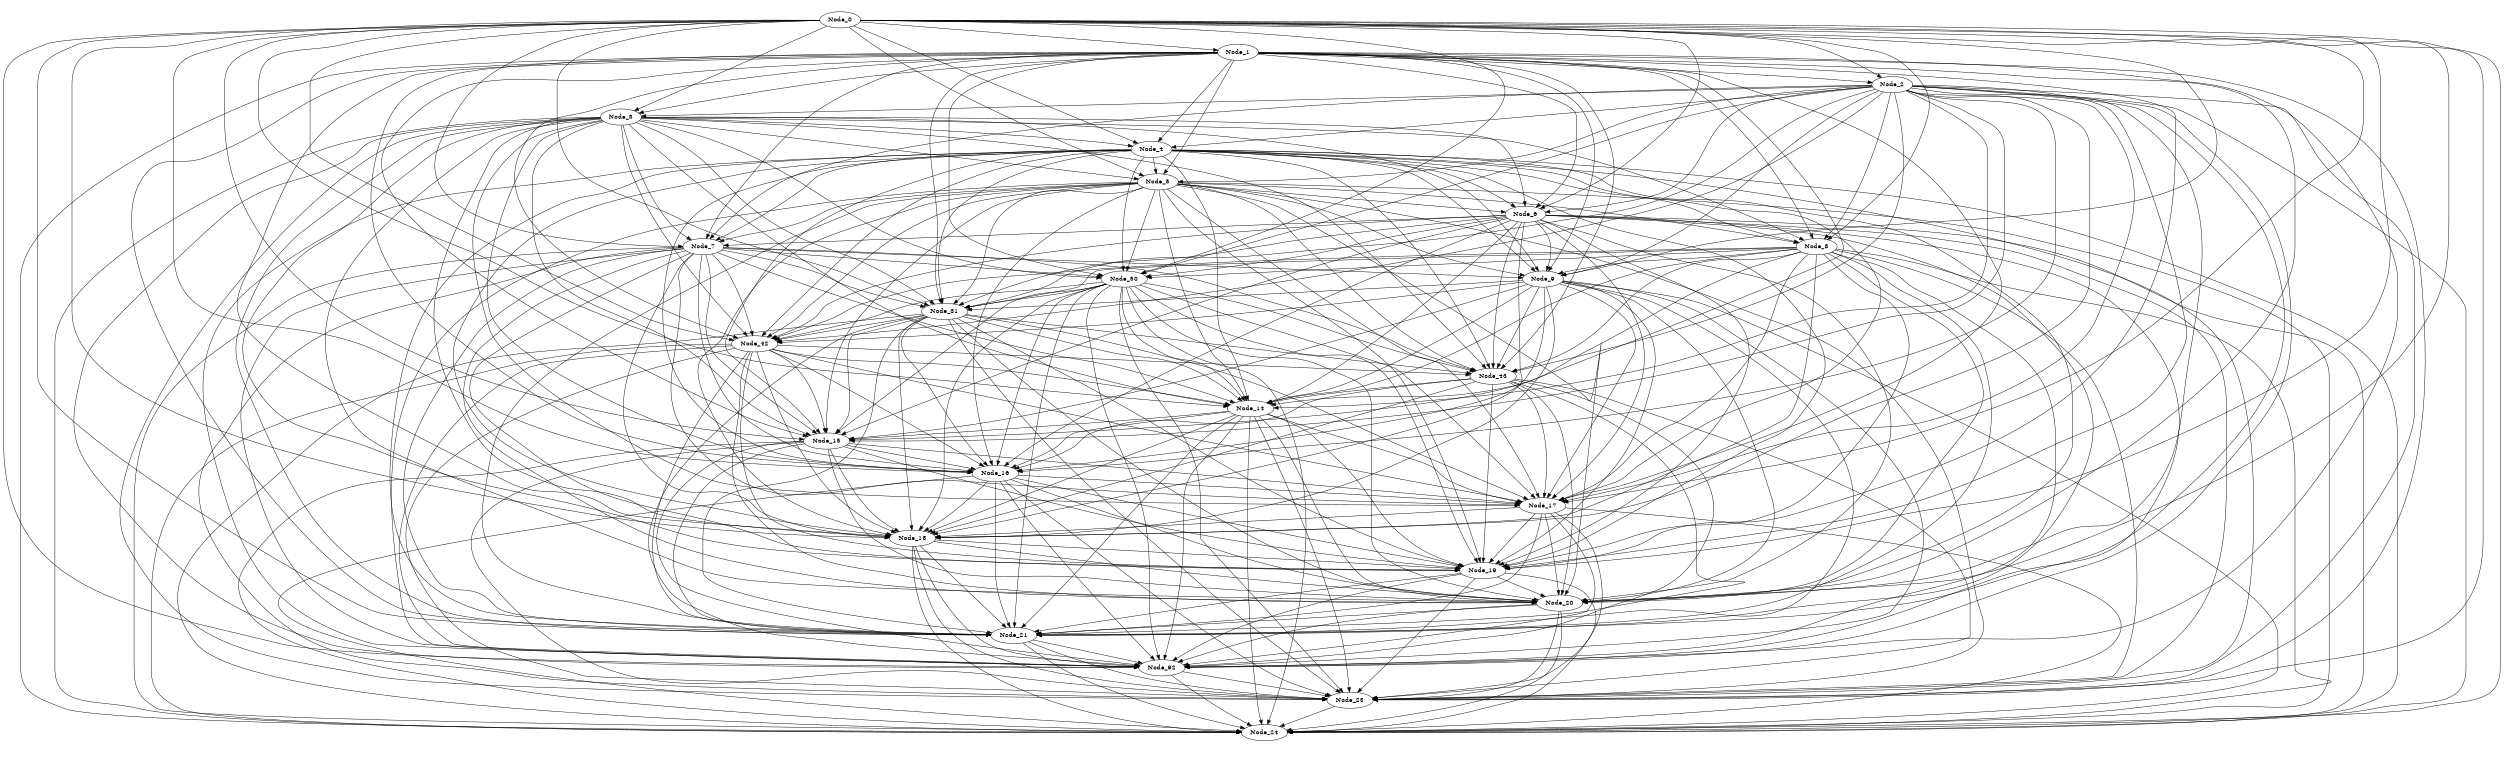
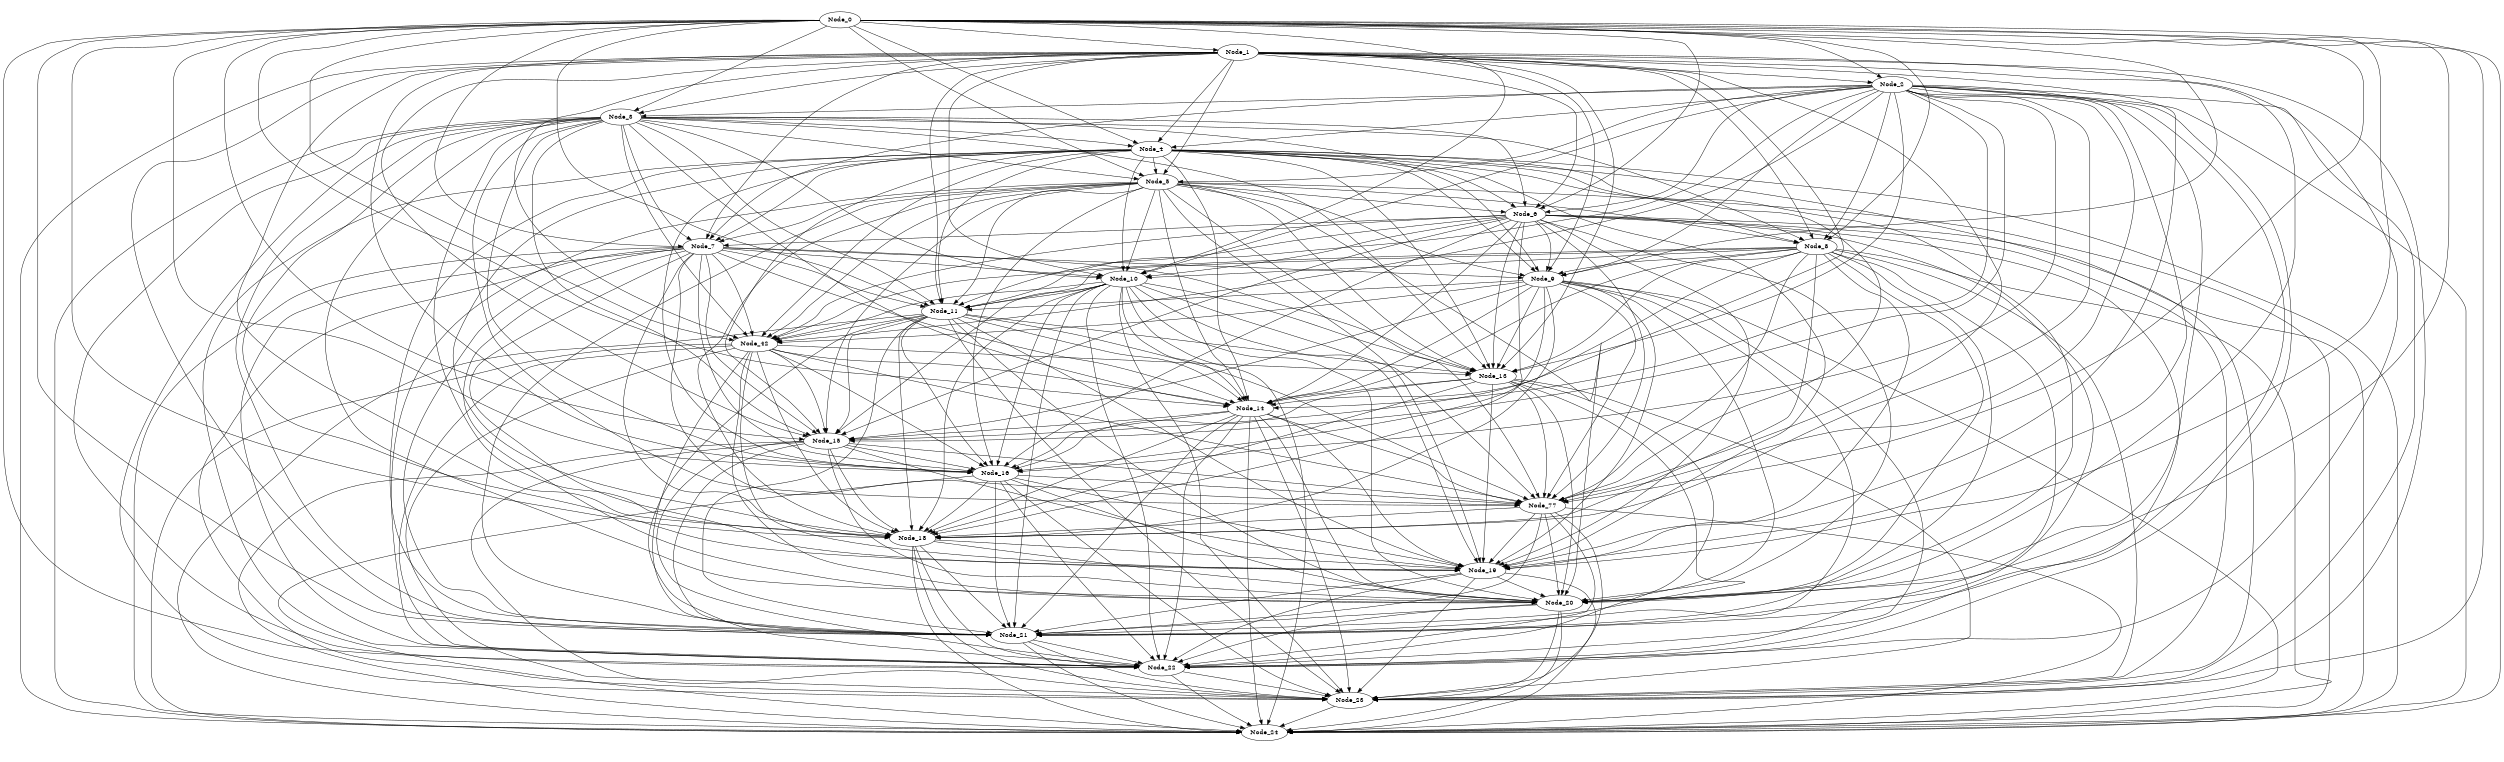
node "Node_50": label "Node_50" -> "Node_10"
node "Node_31": label "Node_31" -> "Node_11"
node "Node_43": label "Node_43" -> "Node_13"
edge "Node_5" -> "Node_23": removed
node "Node_17": label "Node_17" -> "Node_77"
node "Node_92": label "Node_92" -> "Node_22"
